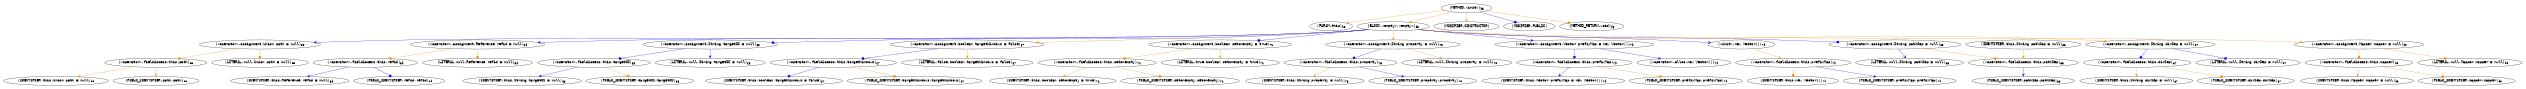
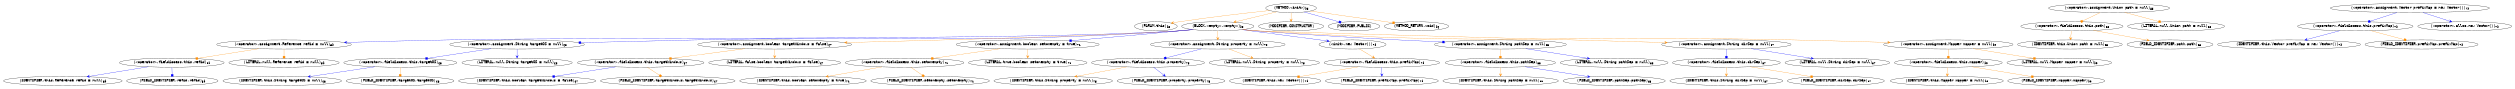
edge "(BLOCK,<empty>,<empty>)" -> "(<operator>.assignment,Vector prefixMap = new Vector())": removed
edge "(BLOCK,<empty>,<empty>)" -> "(<operator>.assignment,Union path = null)": removed
edge "(IDENTIFIER,this,String pathSep = null)" -> "(<operator>.fieldAccess,this.pathSep)": reversed
edge "(<operator>.assignment,boolean targetWindows = false)" -> "(<operator>.fieldAccess,this.targetWindows)": color blue -> darkorange
edge "(<operator>.assignment,String dirSep = null)" -> "(LITERAL,null,String dirSep = null)": arrowhead box -> vee
